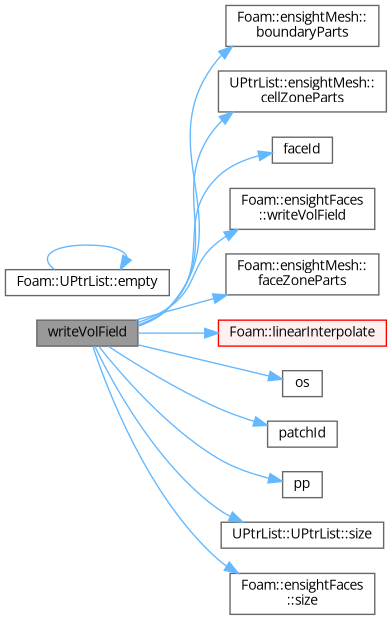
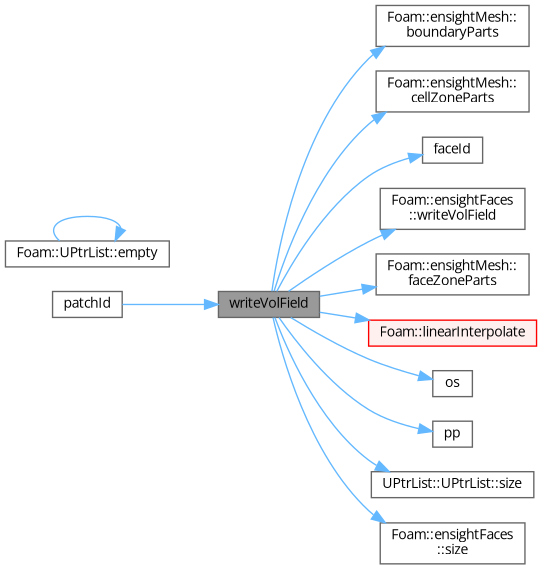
node "UPtrList::ensightMesh:: cellZoneParts": label "UPtrList::ensightMesh:: cellZoneParts" -> "Foam::ensightMesh:: cellZoneParts"
edge "writeVolField" -> "patchId": reversed
